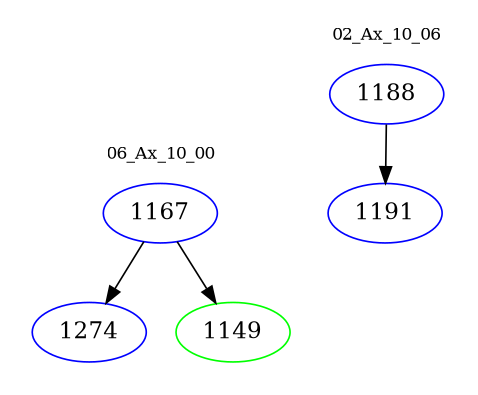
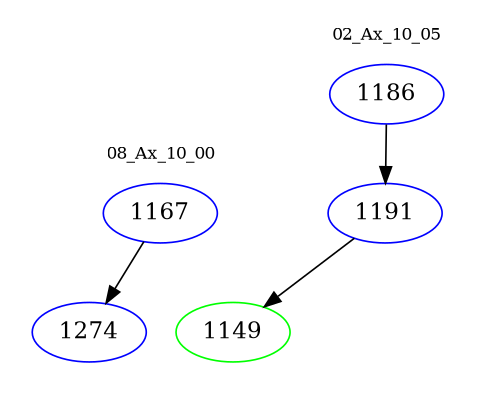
cluster "02_Ax_10_06": label "02_Ax_10_06" -> "02_Ax_10_05"
node "1188": label "1188" -> "1186"
cluster "06_Ax_10_00": label "06_Ax_10_00" -> "08_Ax_10_00"
edge "1167" -> "1149": now "1191" -> "1149"
